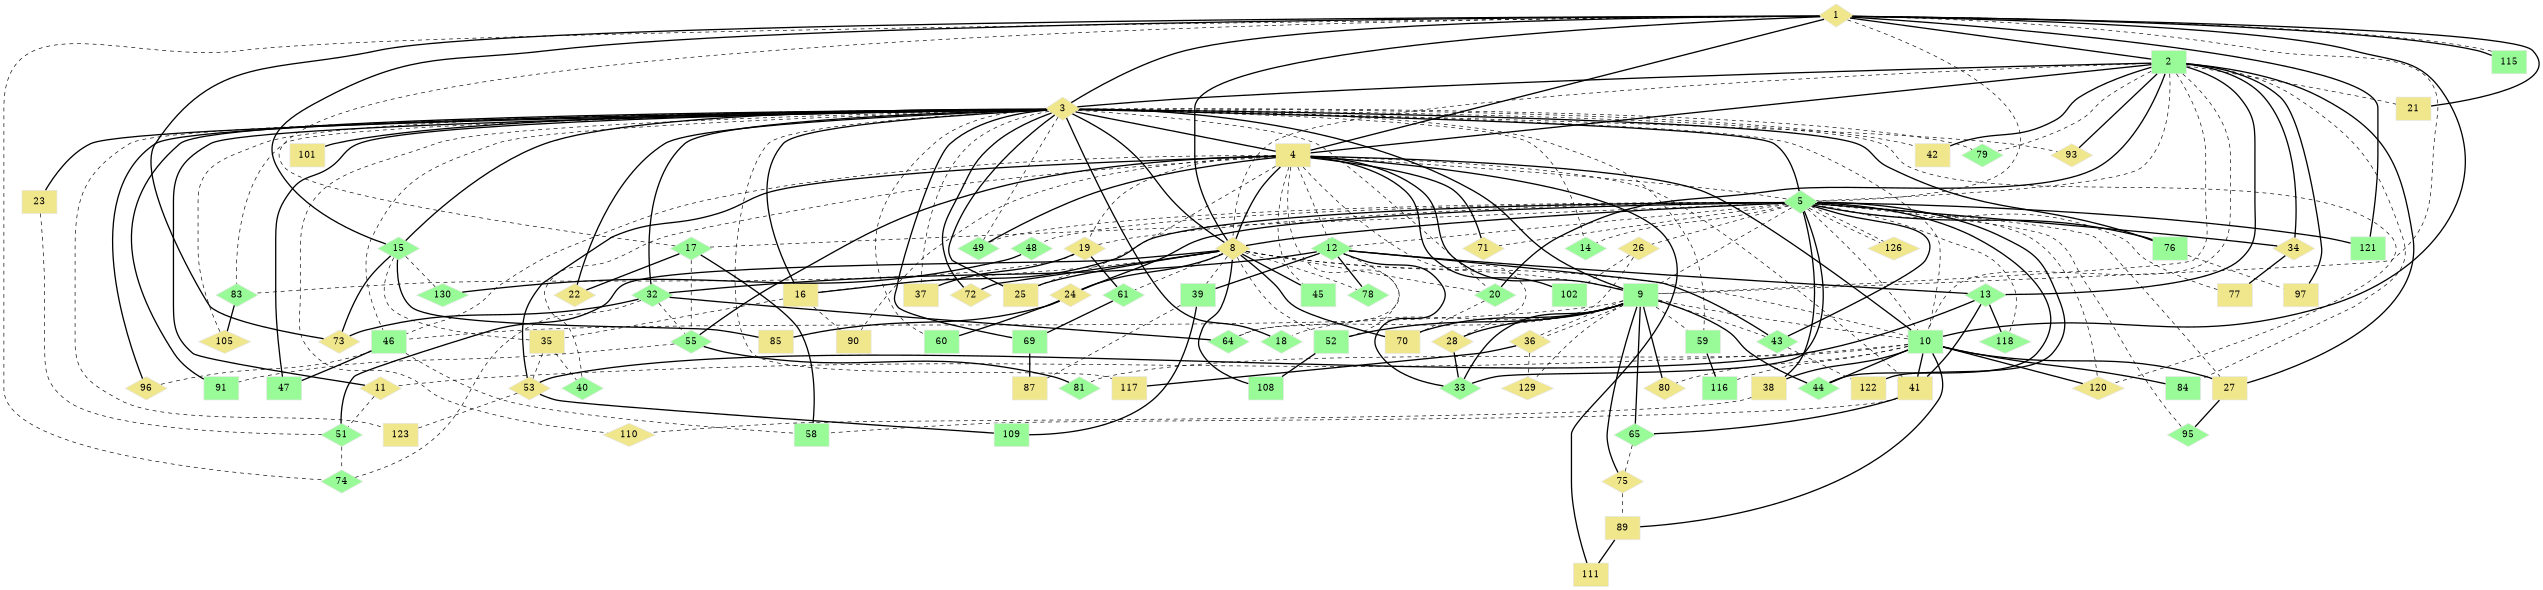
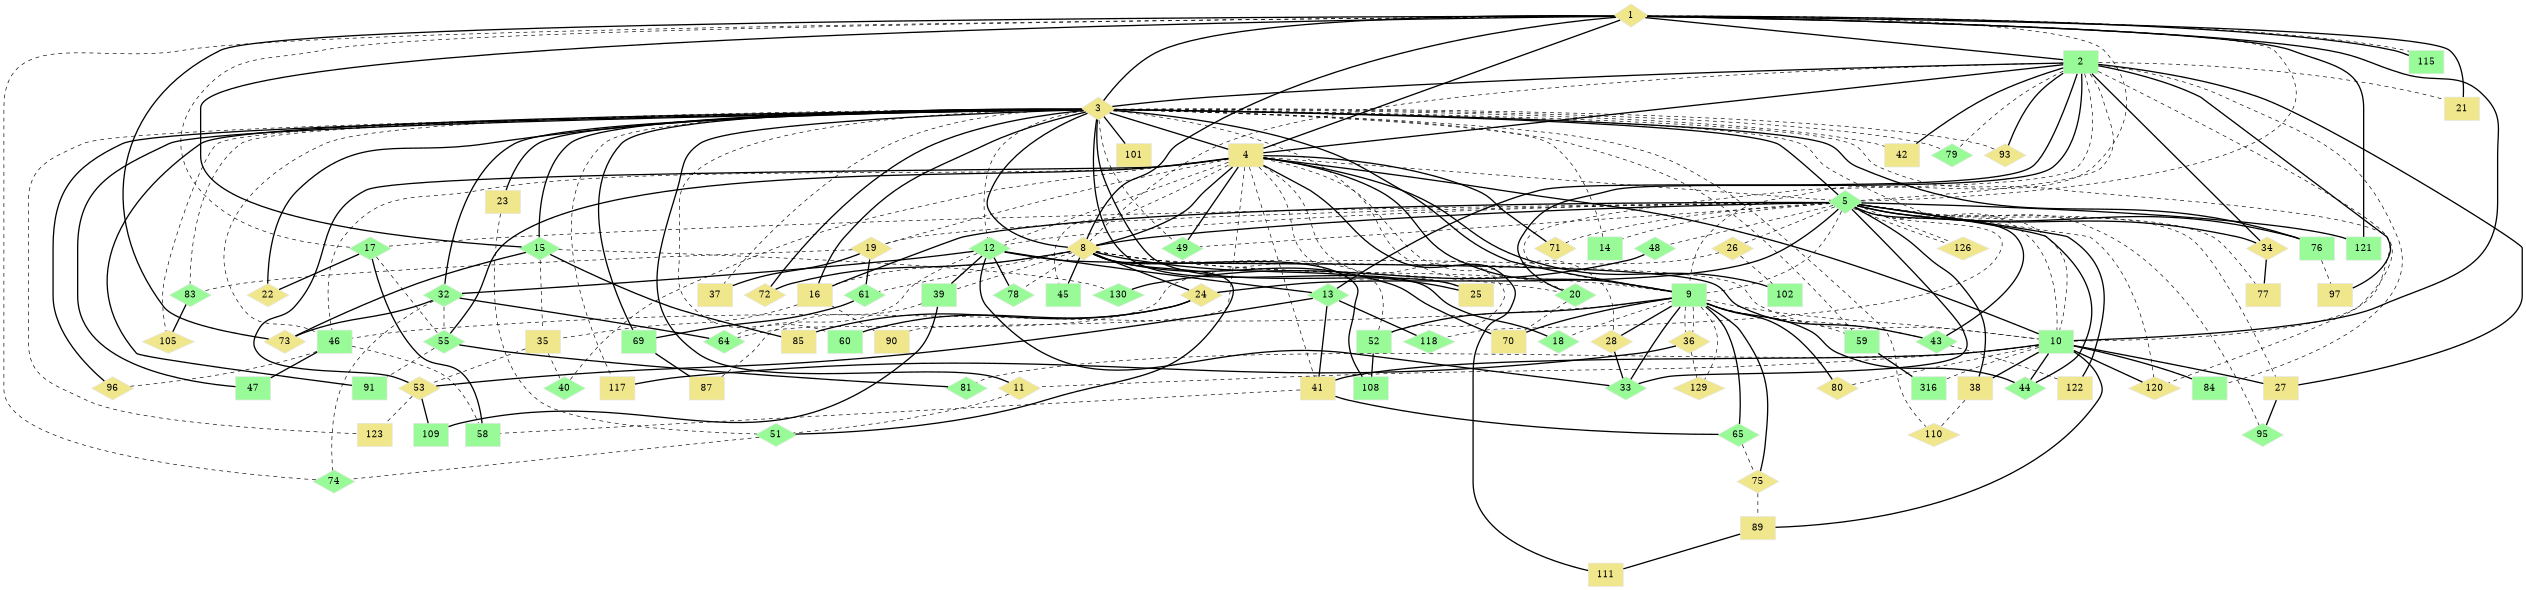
edge "3" -- "12": added
node "14": shape diamond -> box
node "116": label "116" -> "316"
